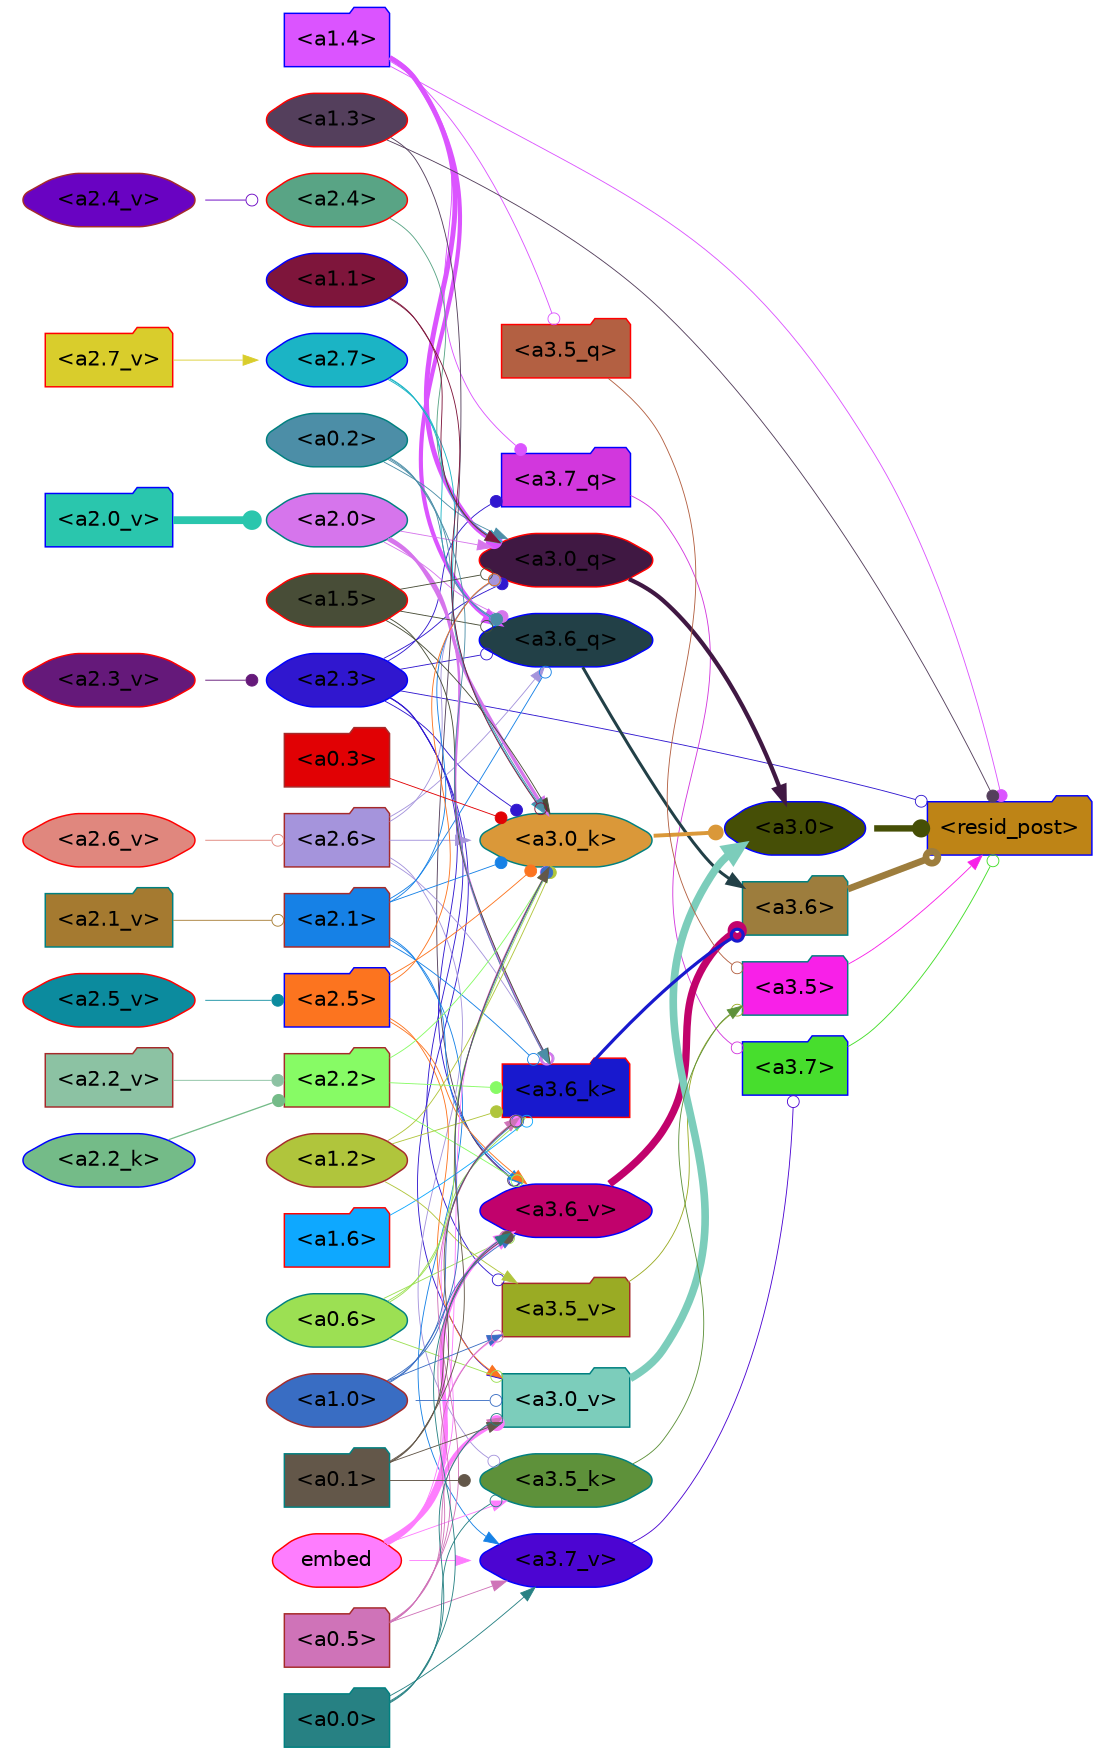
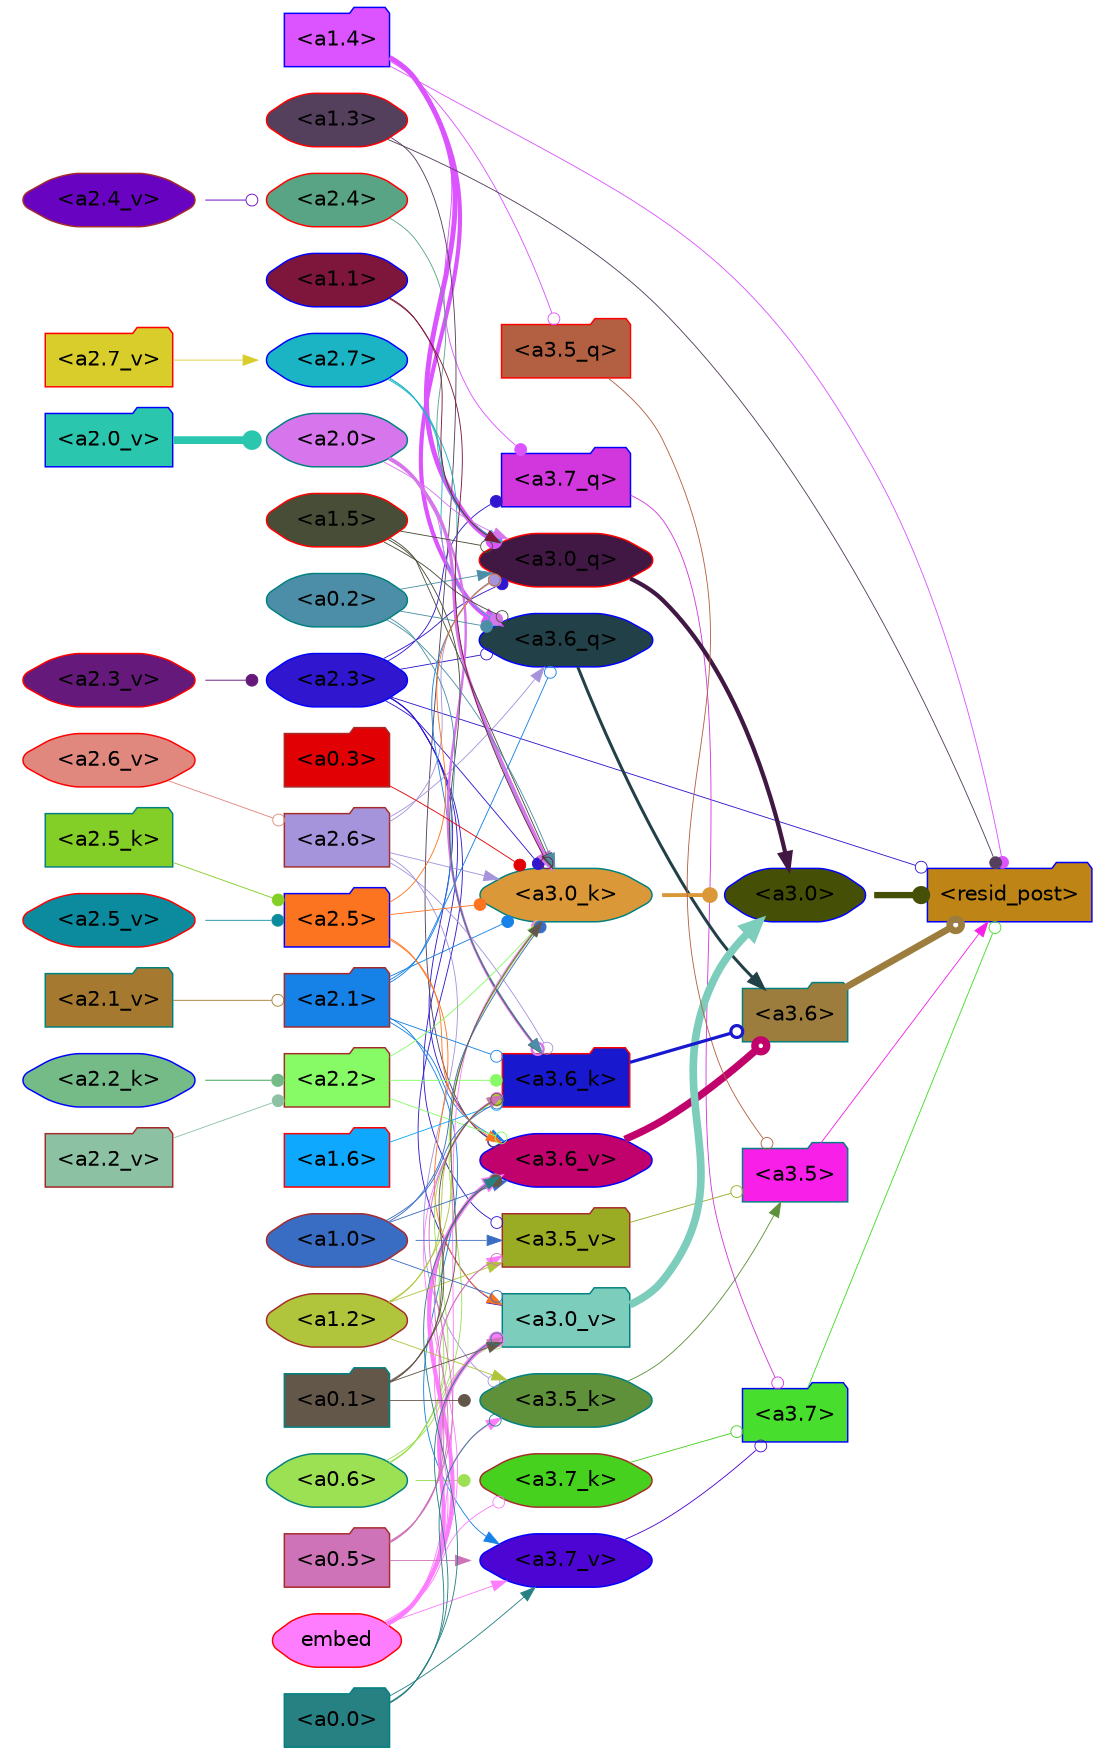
node "<a2.5_k>": added
edge "<a1.2>" -> "<a3.5_k>": added
node "<a3.7_k>": added
